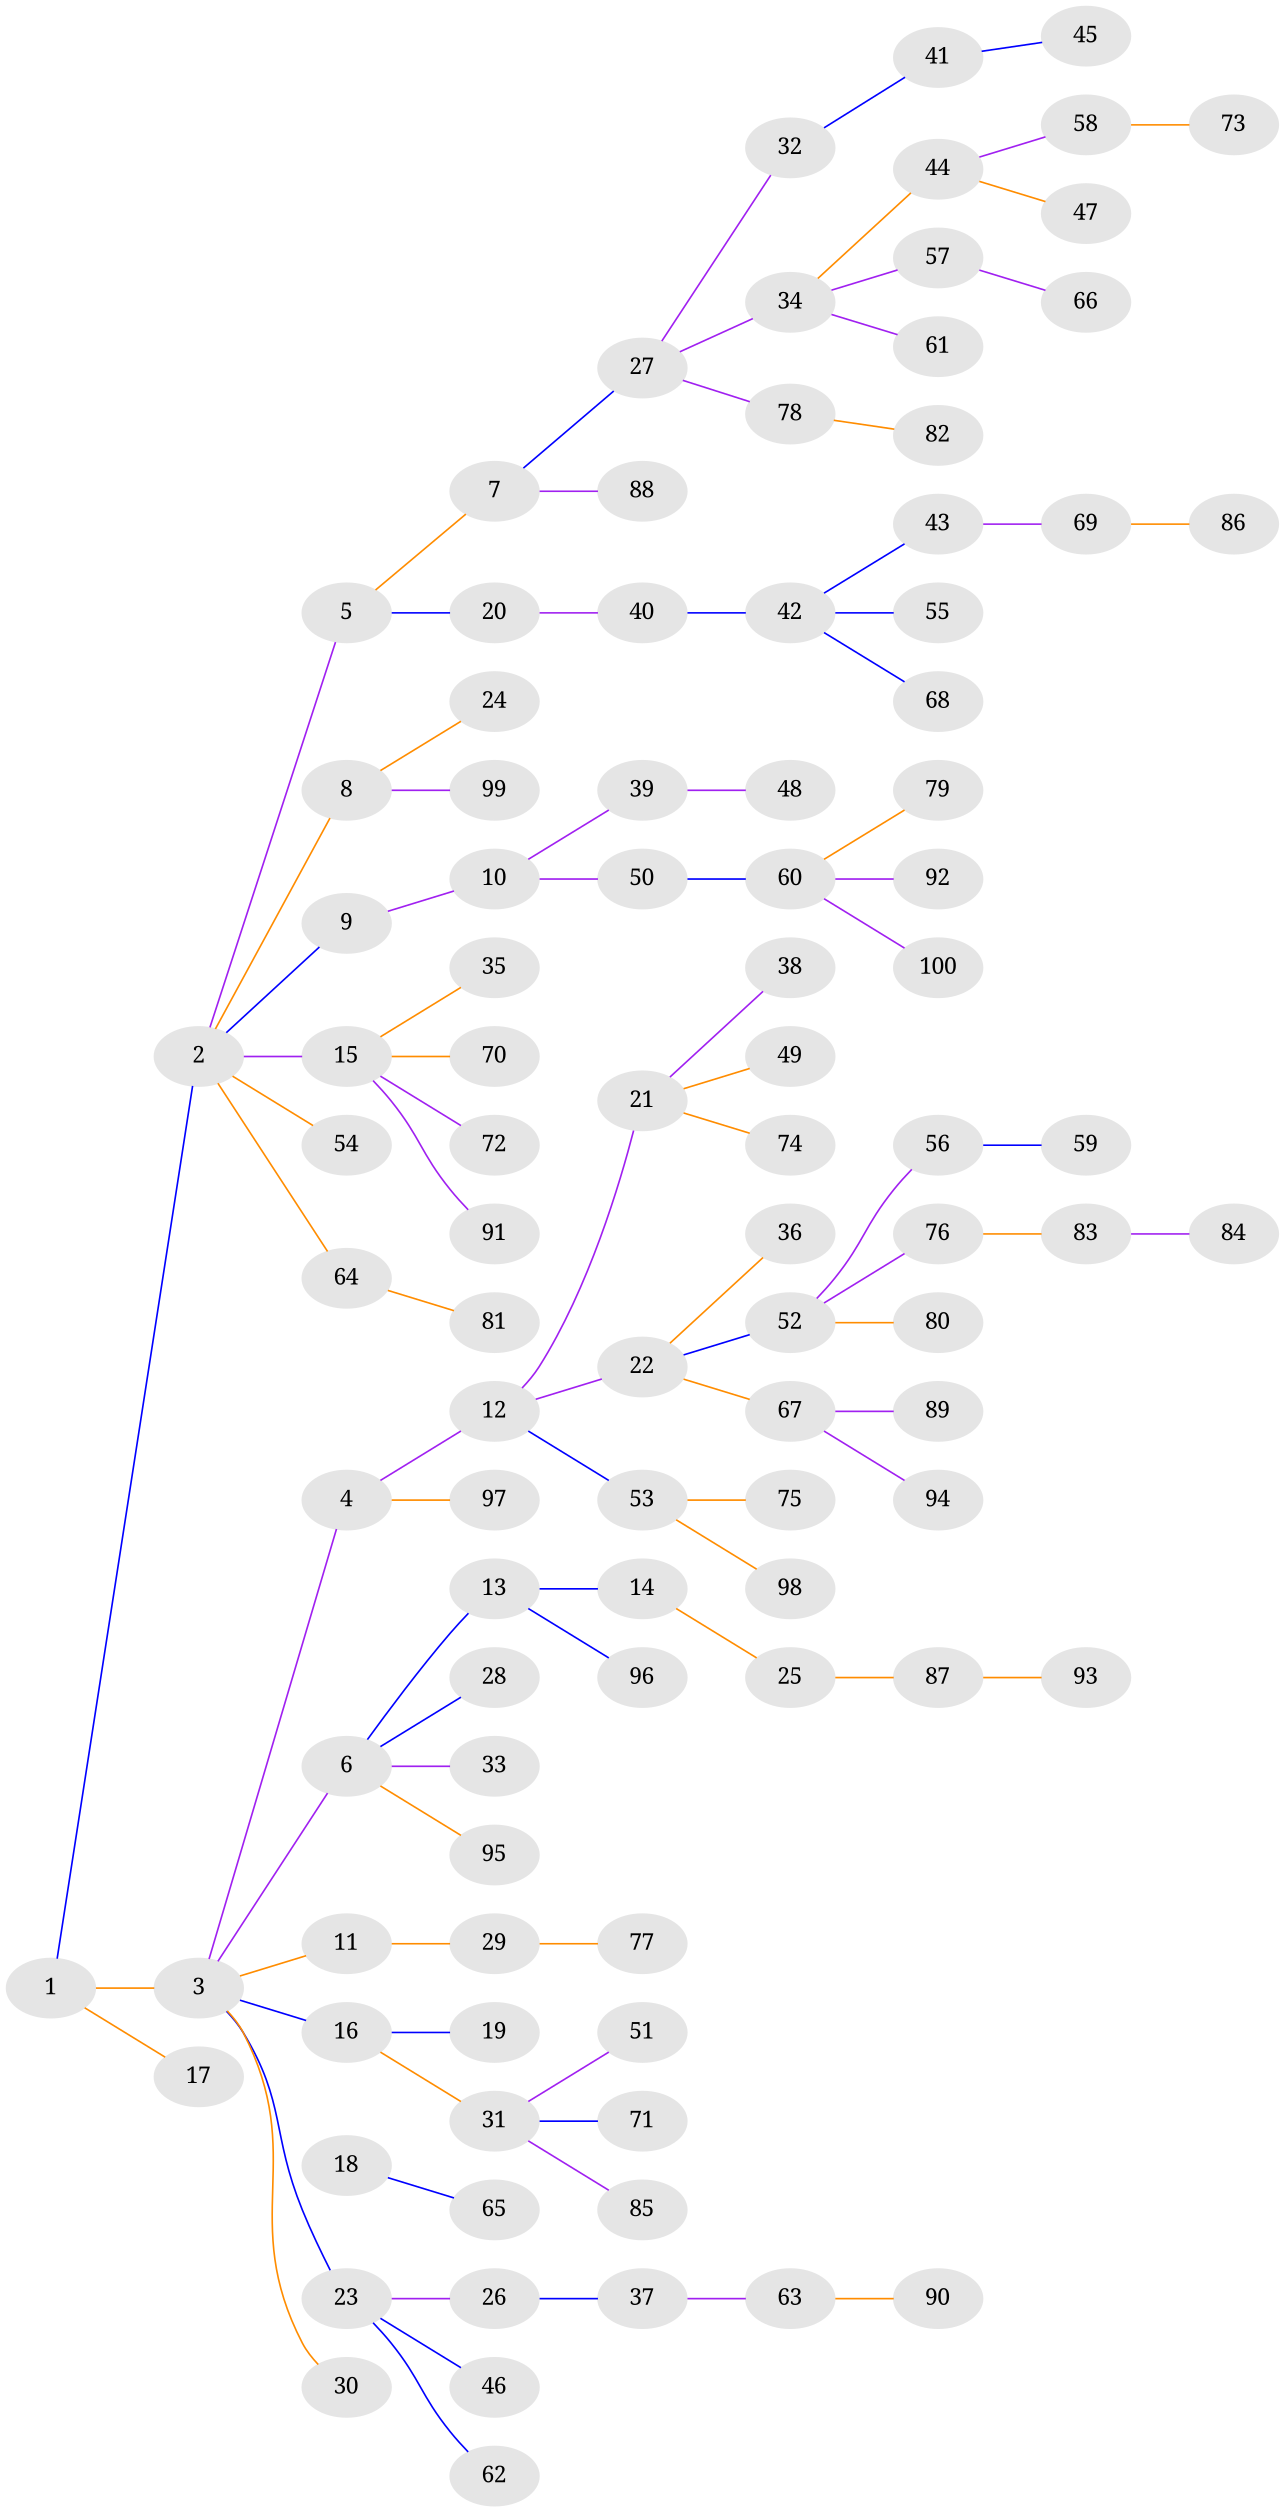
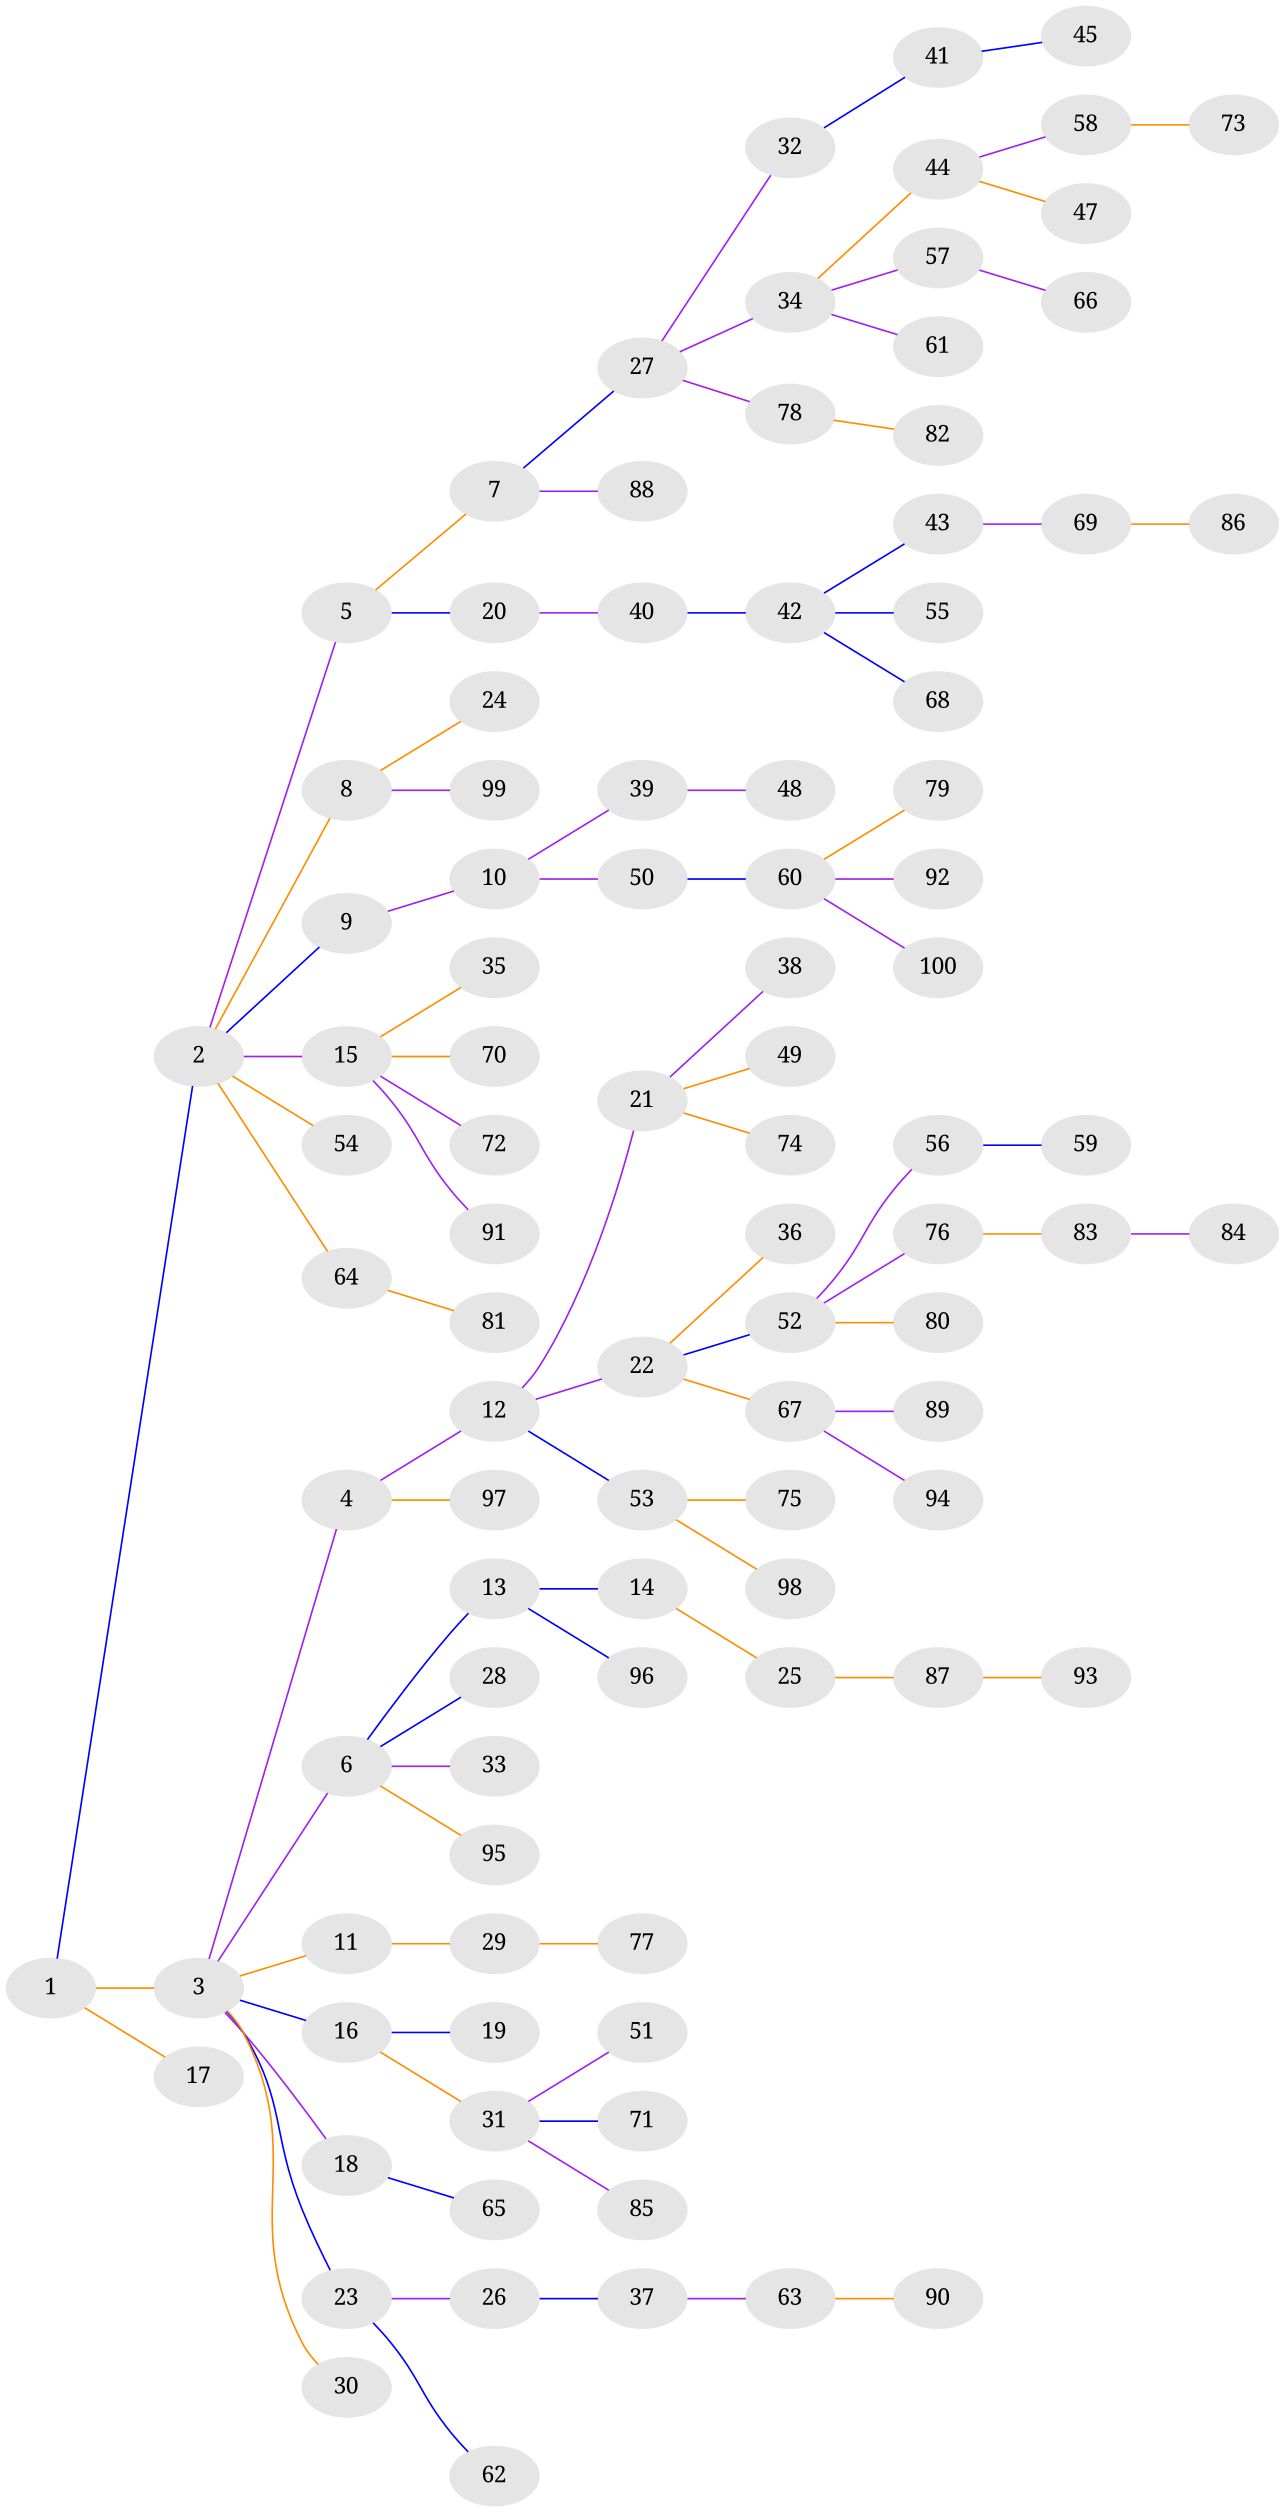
edge "3" -- "18": added
node "46": removed
